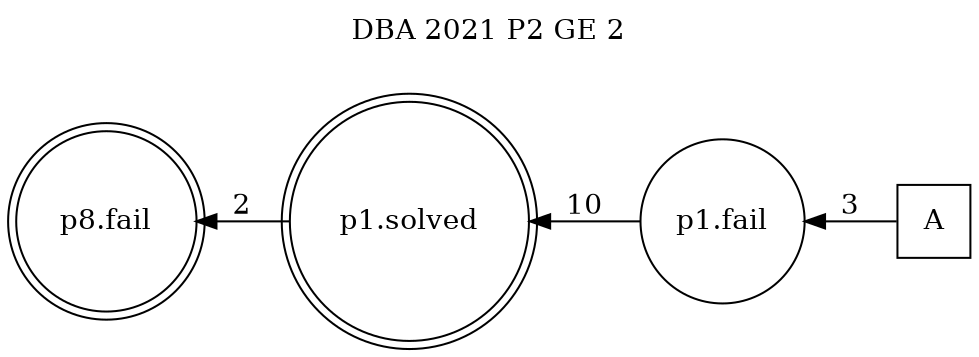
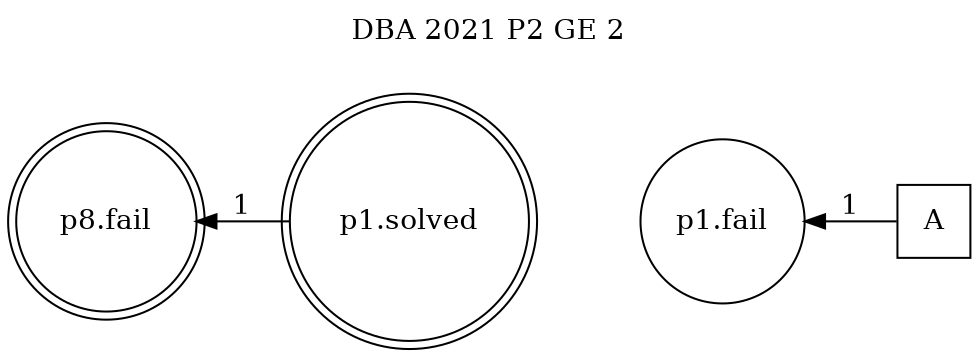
edge "p1.solved" -> "p8.fail": label "2" -> "1"
edge "A" -> "p1.fail": label "3" -> "1"
edge "p1.fail" -> "p1.solved": removed, label "10"
